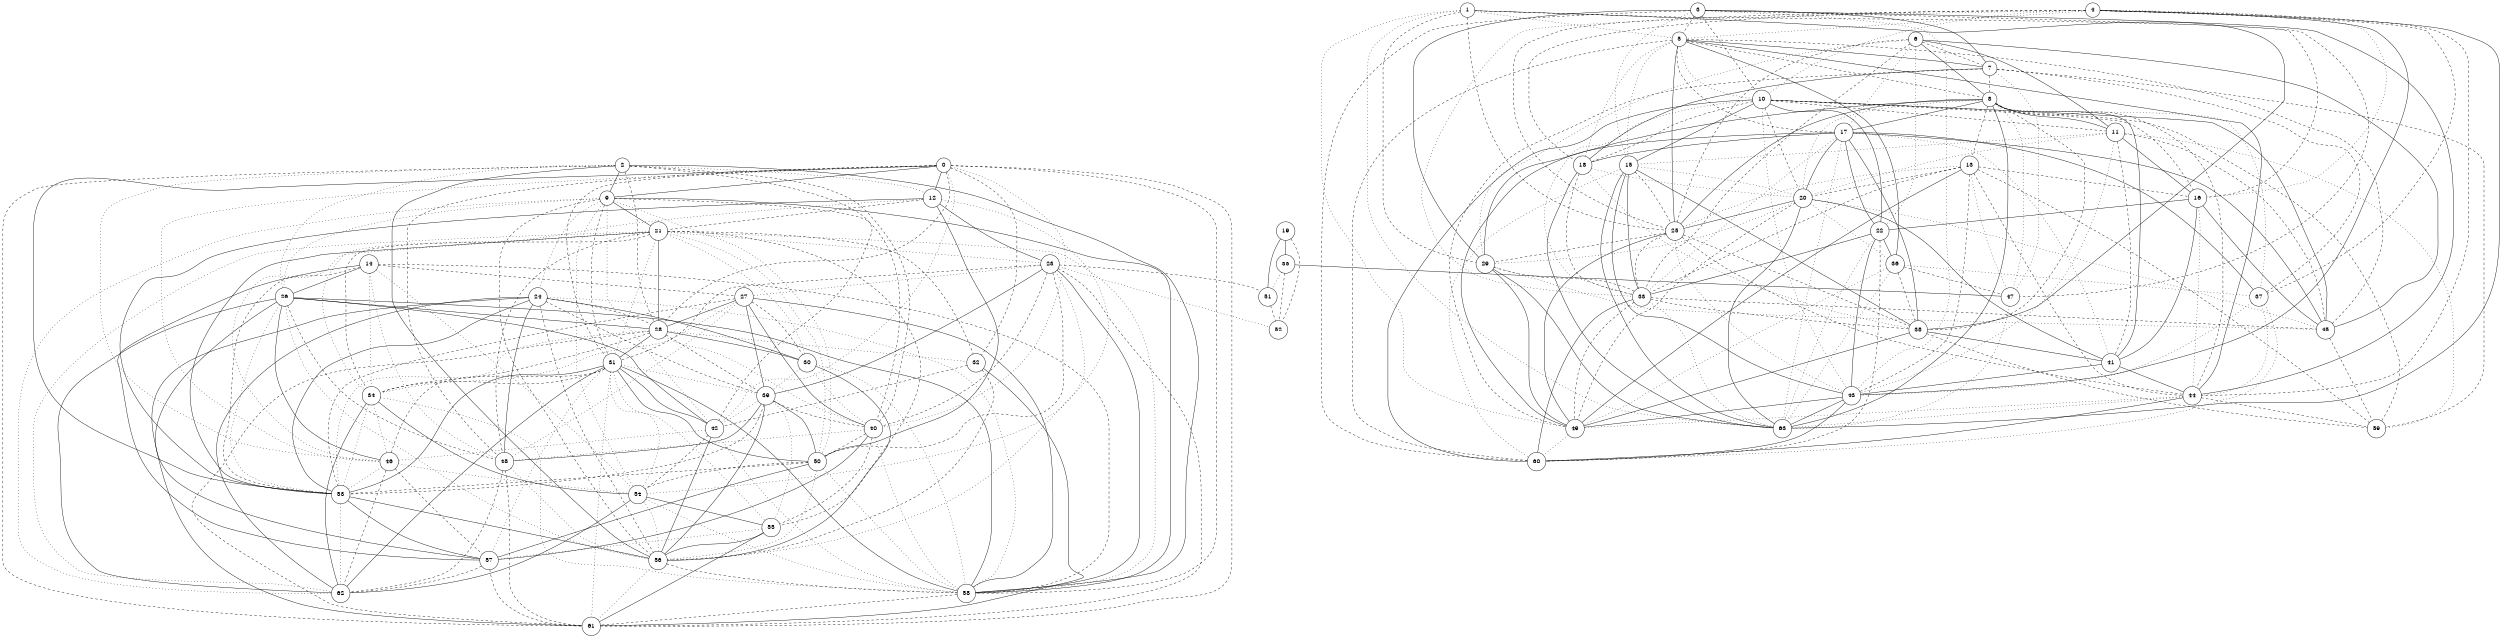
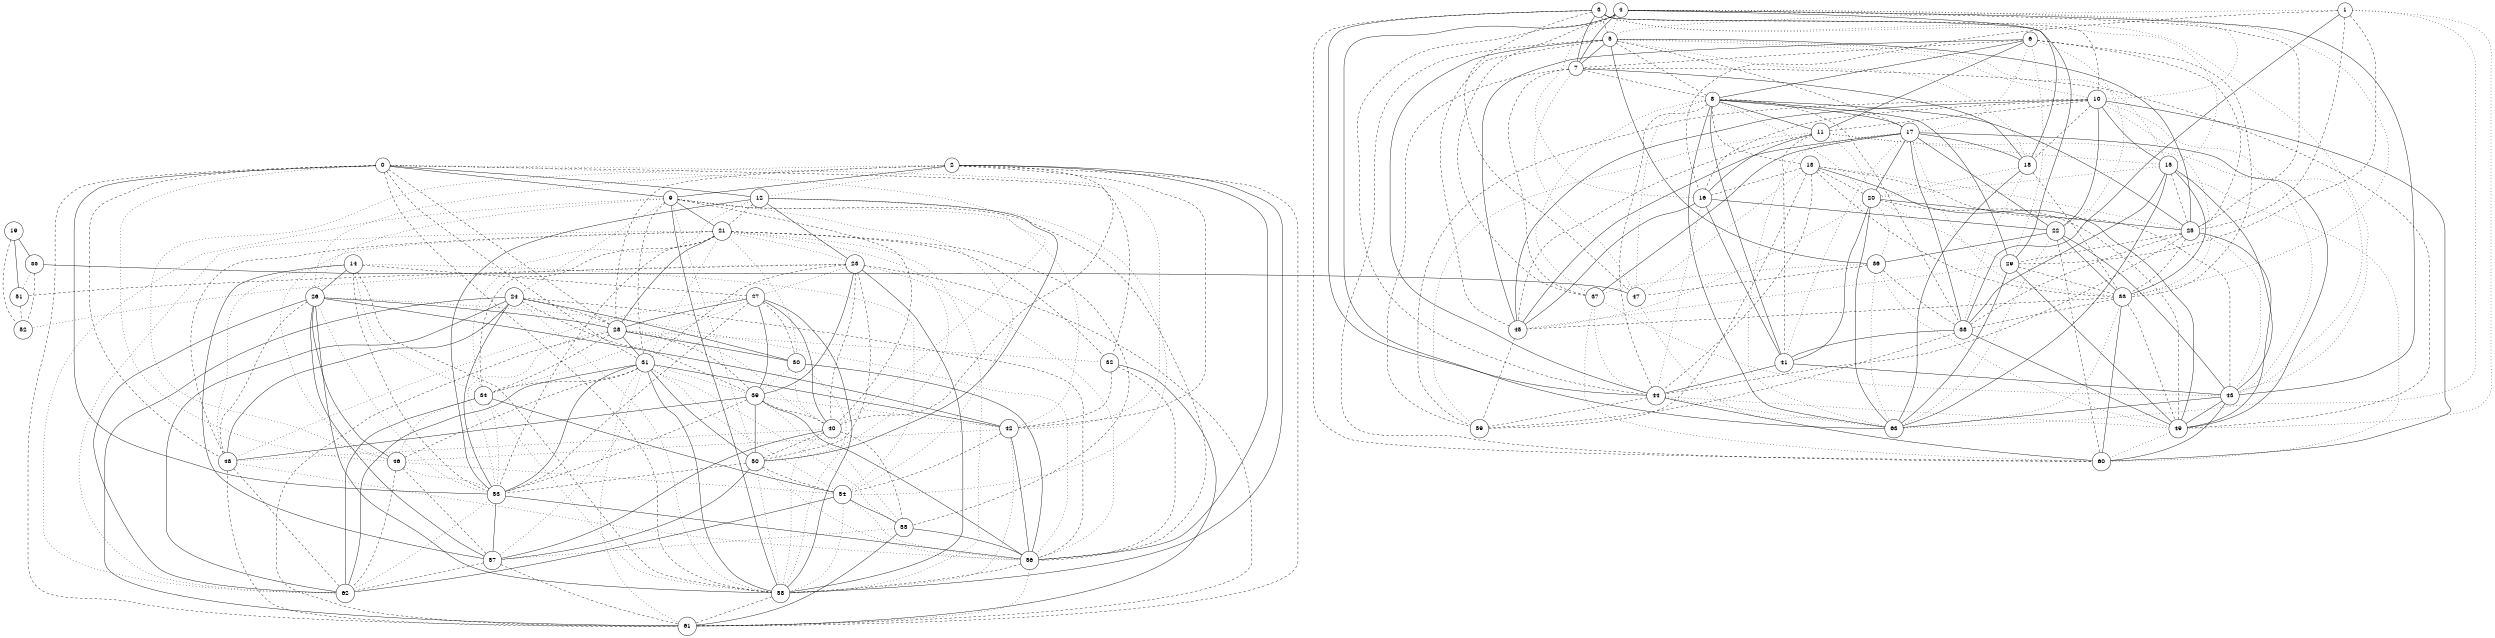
edge "4" -- "18": style dashed -> solid
edge "4" -- "7": added
edge "10" -- "20": removed
edge "21" -- "53": style solid -> dashed
